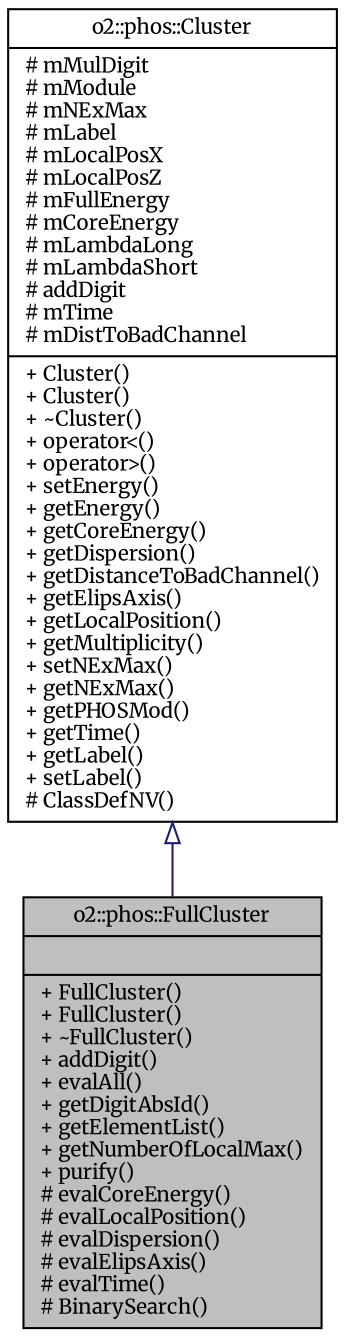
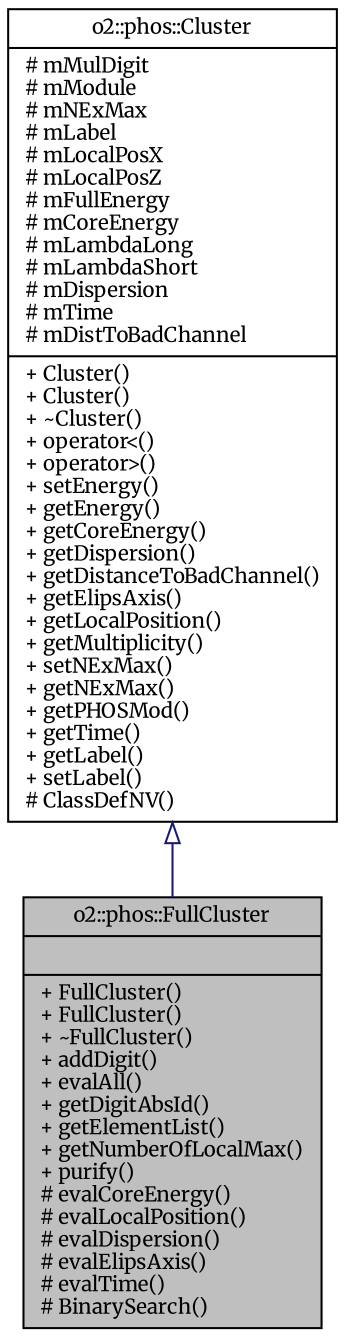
node "o2::phos::Cluster": text "# addDigit" -> "# mDispersion"
